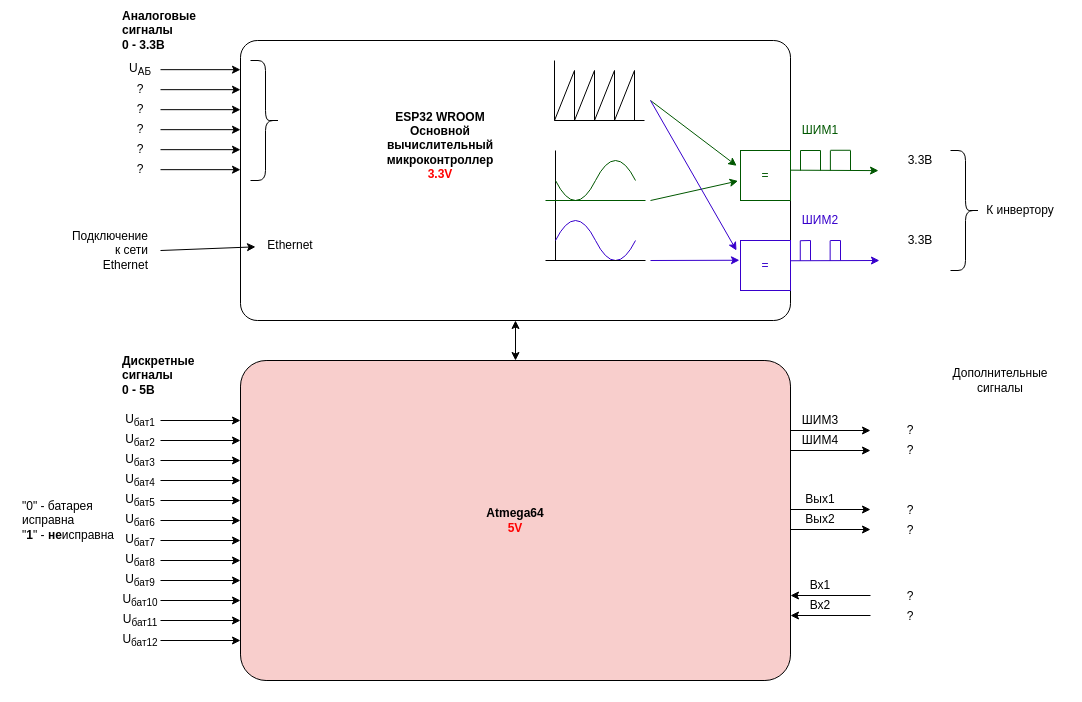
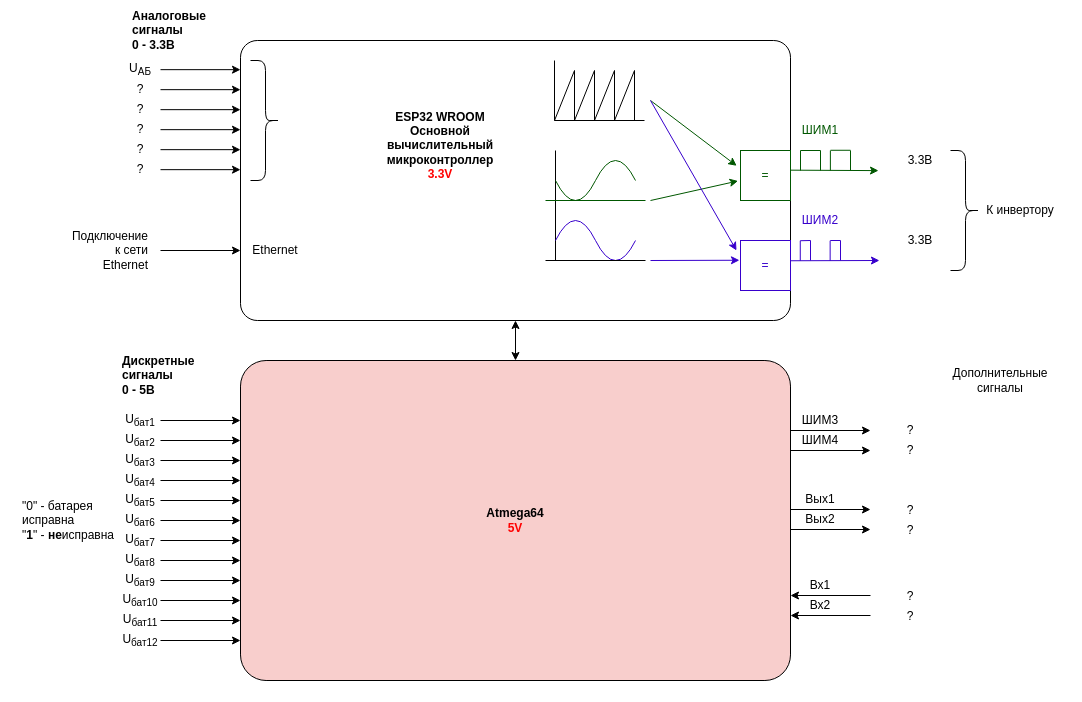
node "Аналоговые сигналы 0 - 3.3В": moved (161, 31) -> (171, 31)
node "Ethernet": moved (291, 246) -> (276, 251)
